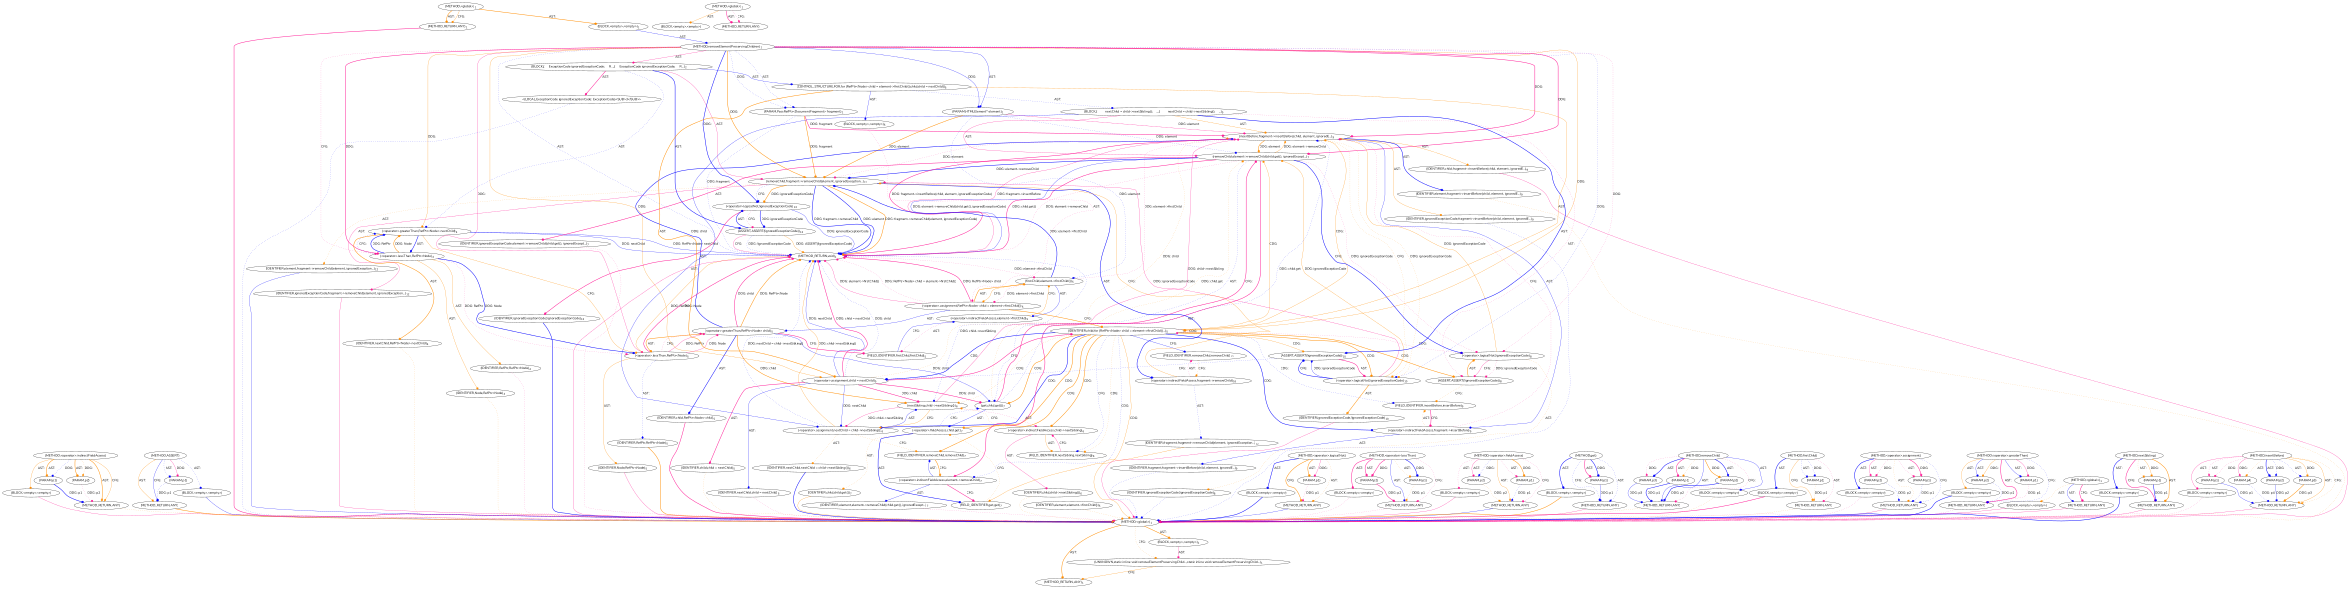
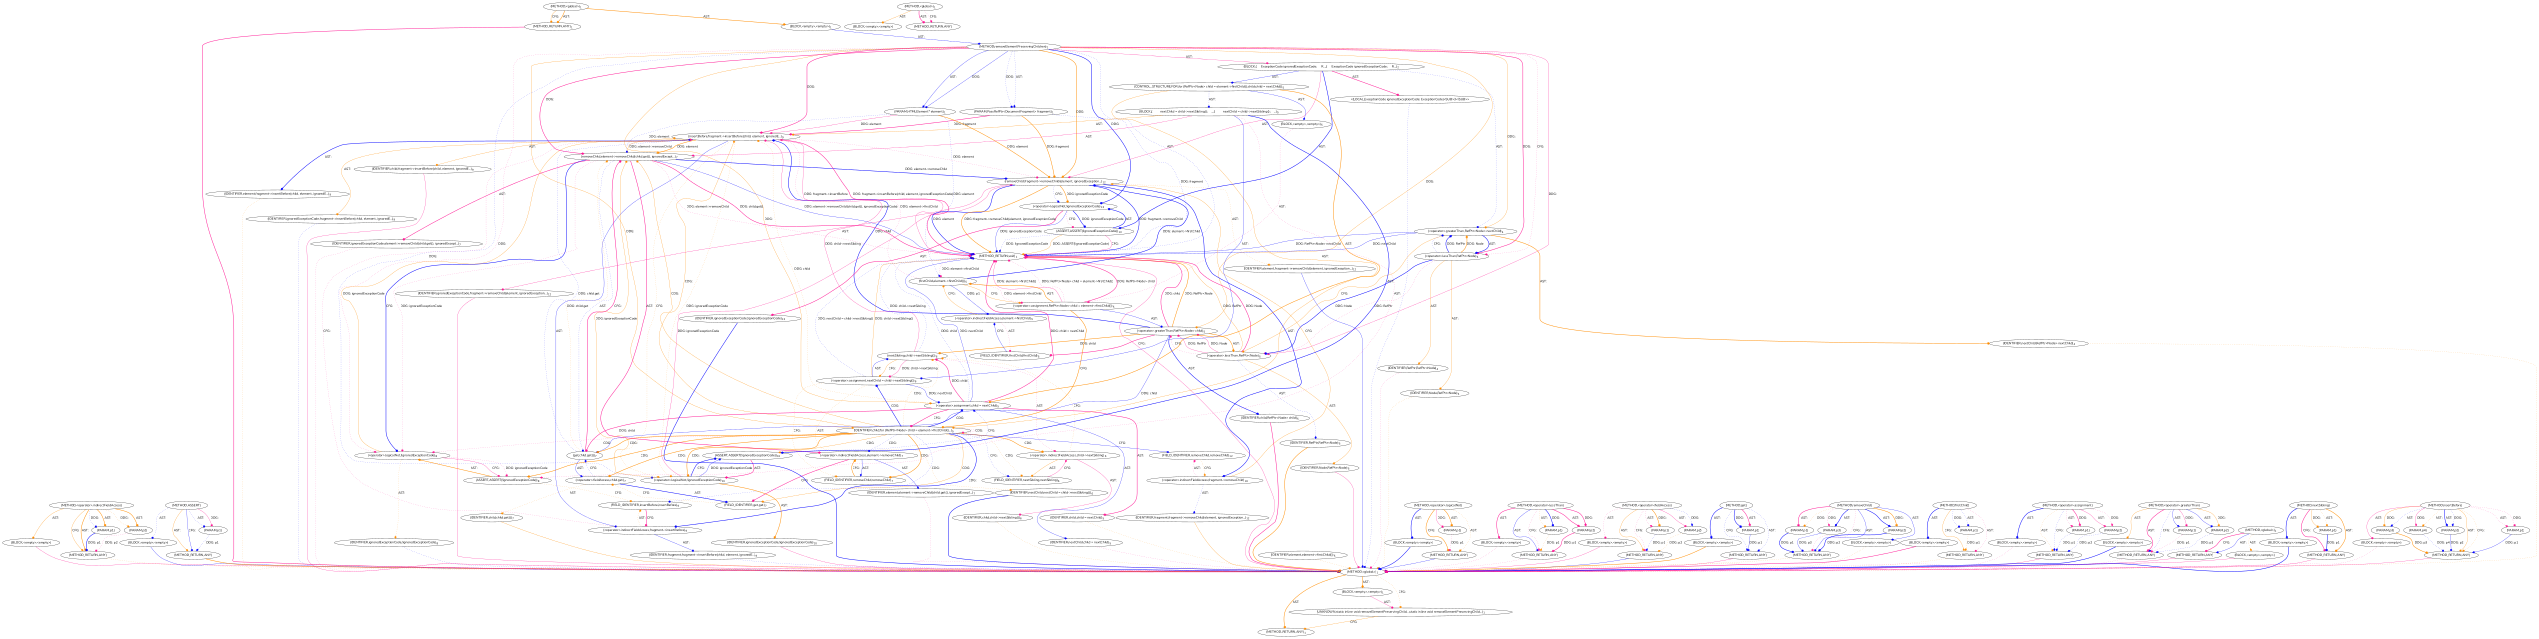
edge "(METHOD,removeElementPreservingChildren)" -> "(<operator>.greaterThan,RefPtr<Node> child)": added, label "DDG:"
edge "(METHOD_RETURN,void)" -> "(nextSibling,child->nextSibling())": reversed
edge "(firstChild,element->firstChild())" -> "(<operator>.indirectFieldAccess,element->firstChild)": label "AST: " -> "DDG: p1"
edge "(<operator>.assignment,child = nextChild)" -> "(<operator>.assignment,nextChild = child->nextSibling())": reversed
